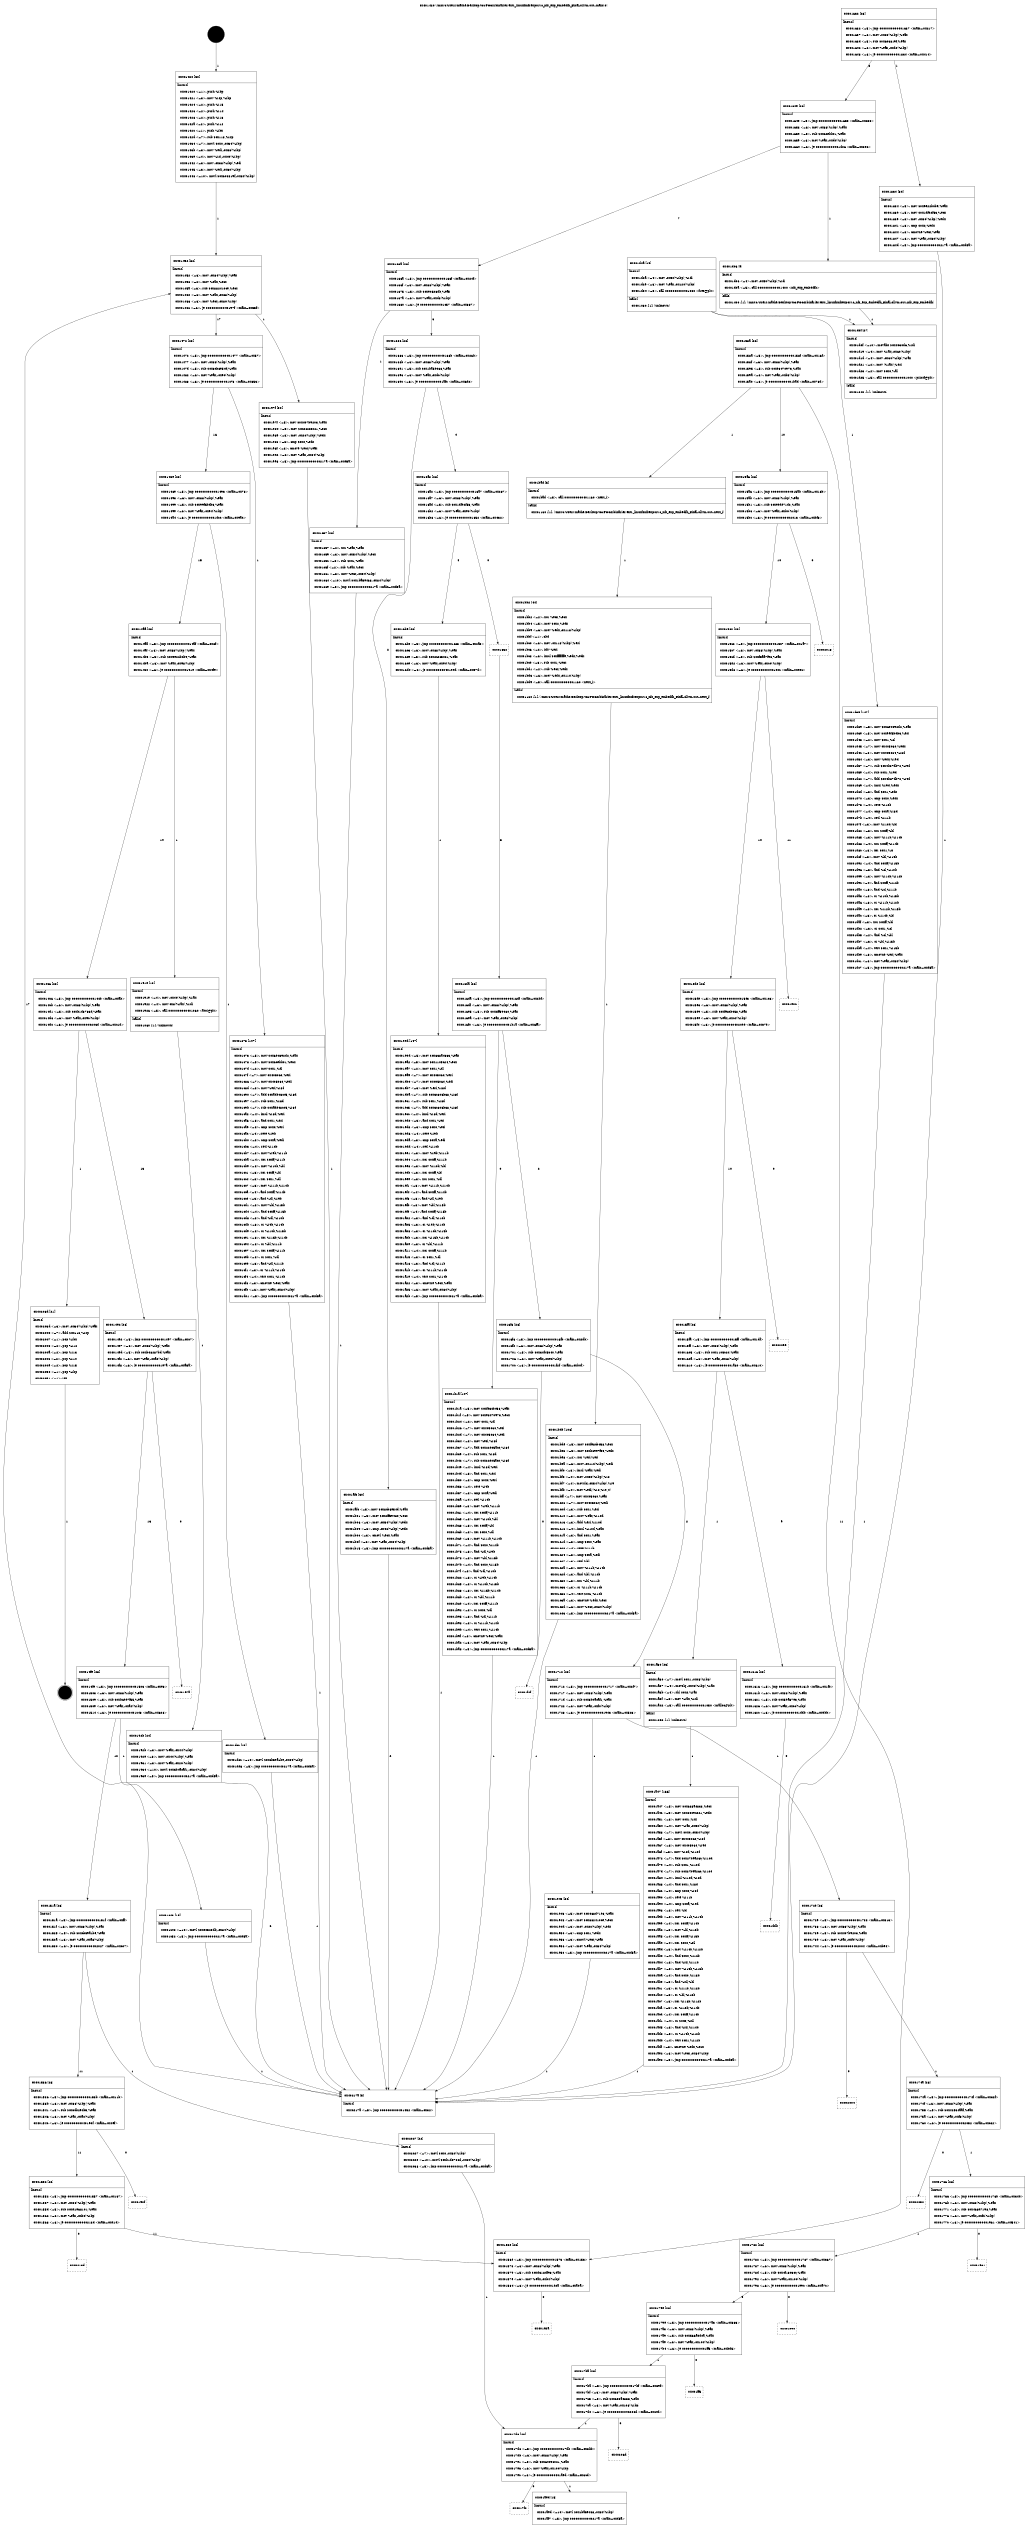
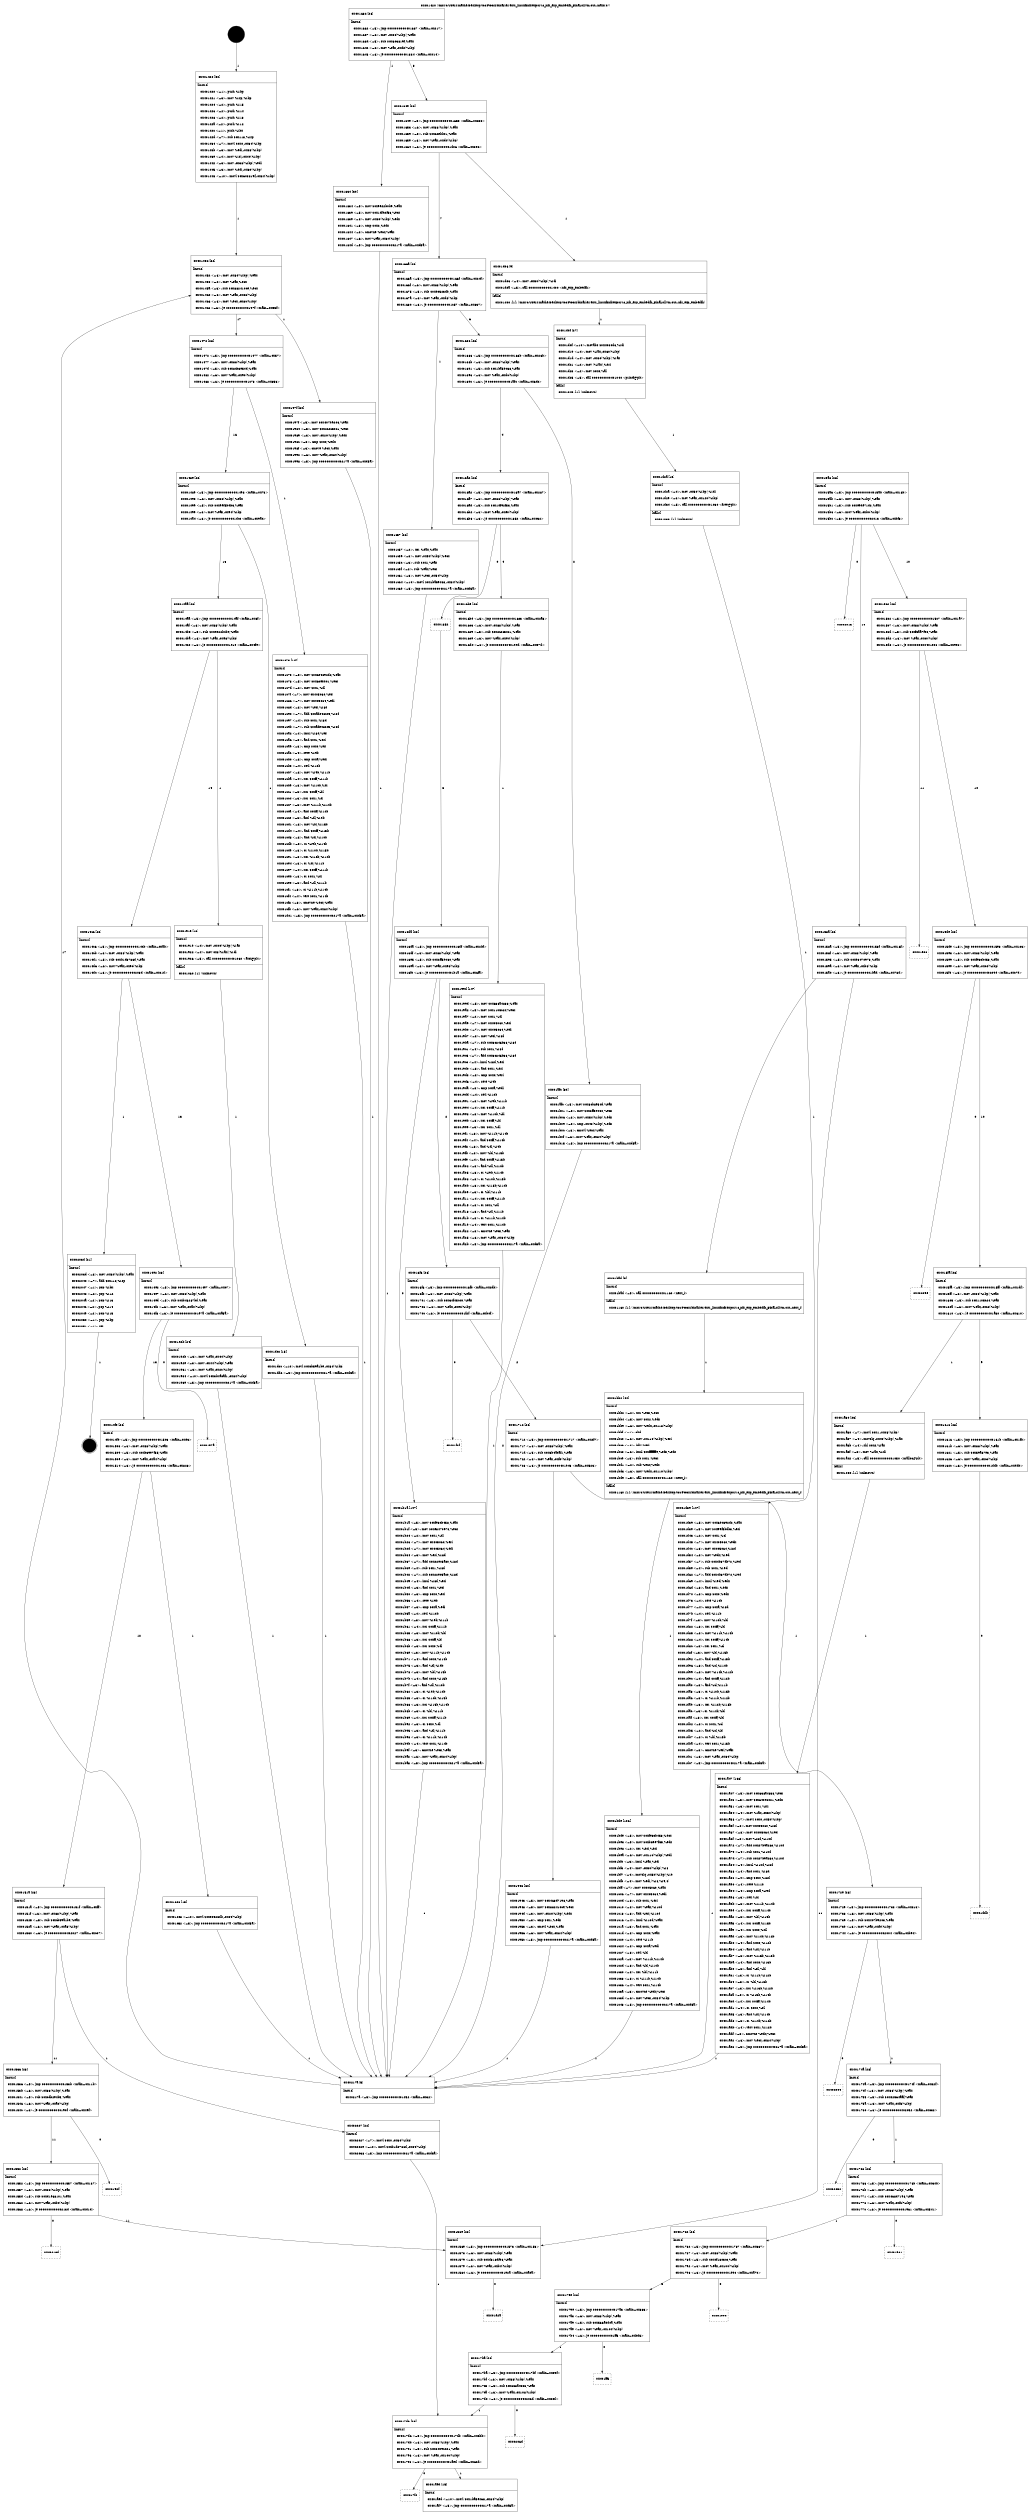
edge "0x401d2a [15]" -> "0x401d0f [27]": reversed
edge "0x40158a [28]" -> "0x4015a6 [28]": reversed
edge "0x40192b [24]" -> "0x40217a [5]": label " 6" -> " 1"
